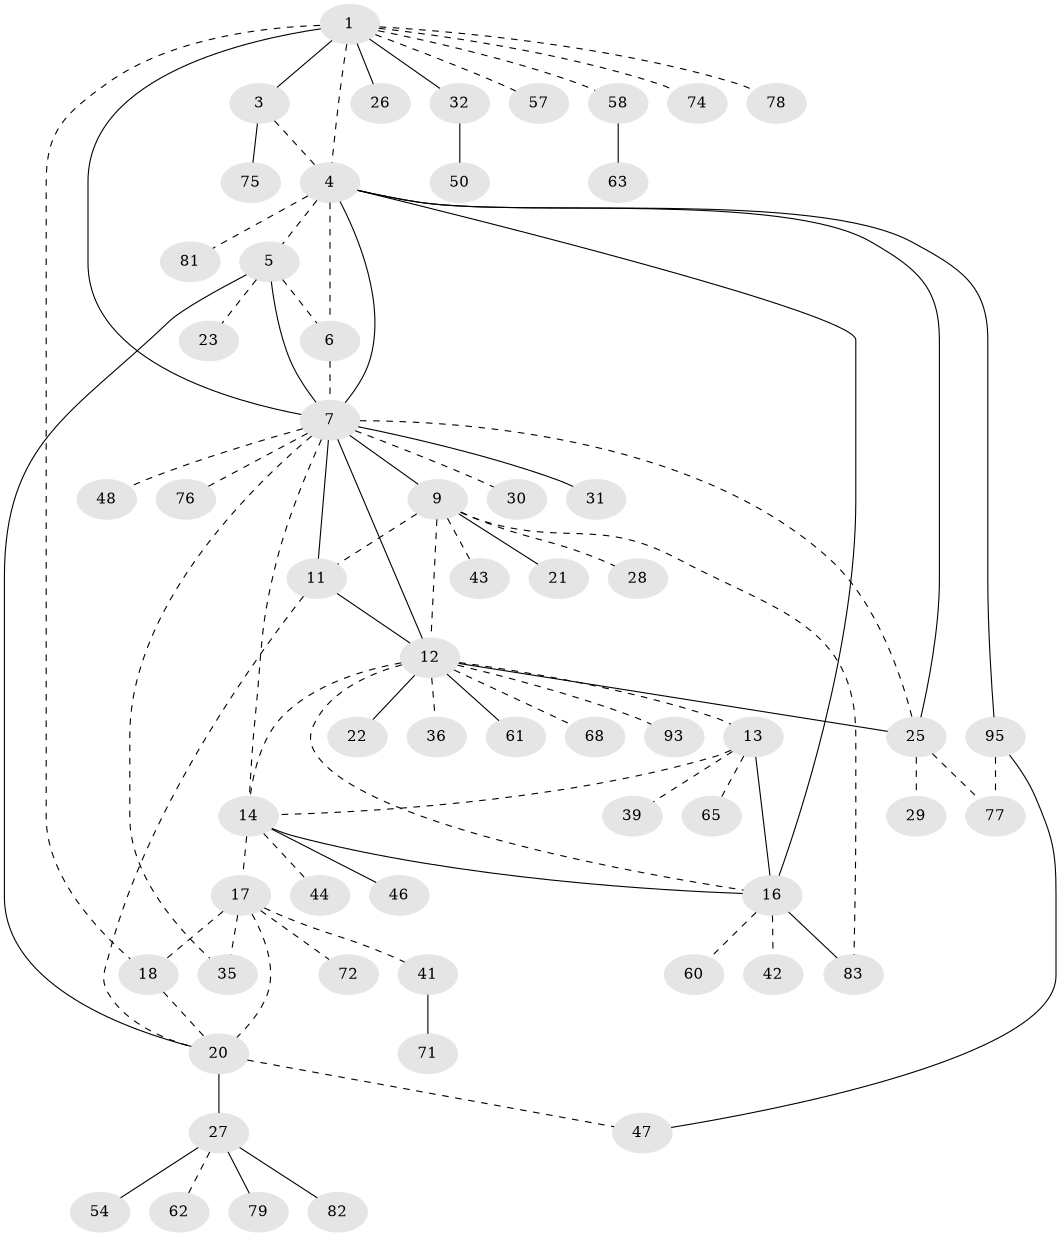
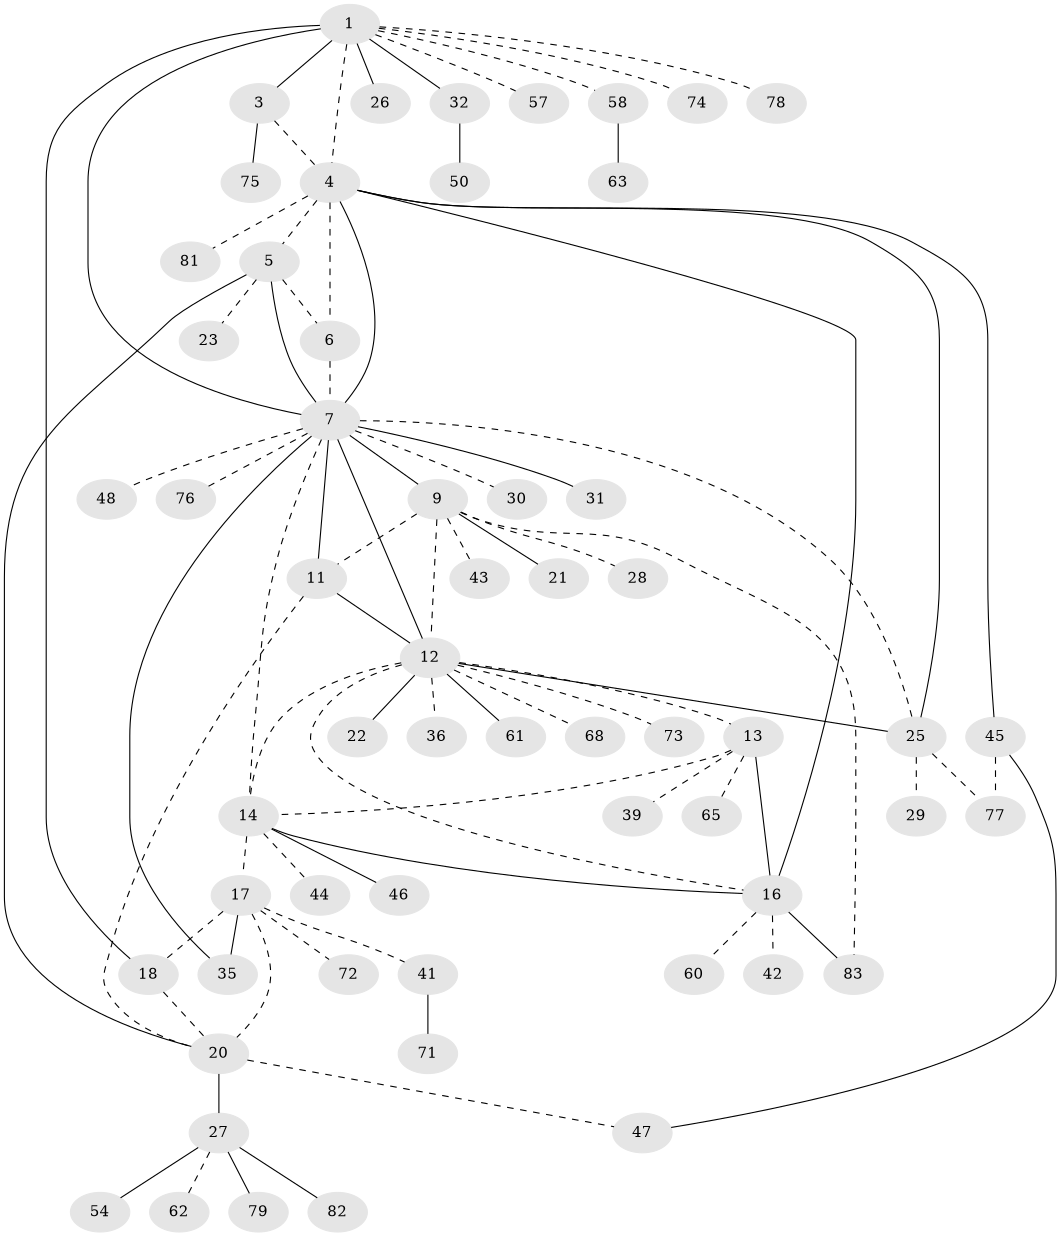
edge "1" -- "18": style dashed -> solid
edge "7" -- "35": style dashed -> solid
node "93": label "93" -> "73"
node "95": label "95" -> "45"
edge "17" -- "35": style dashed -> solid
